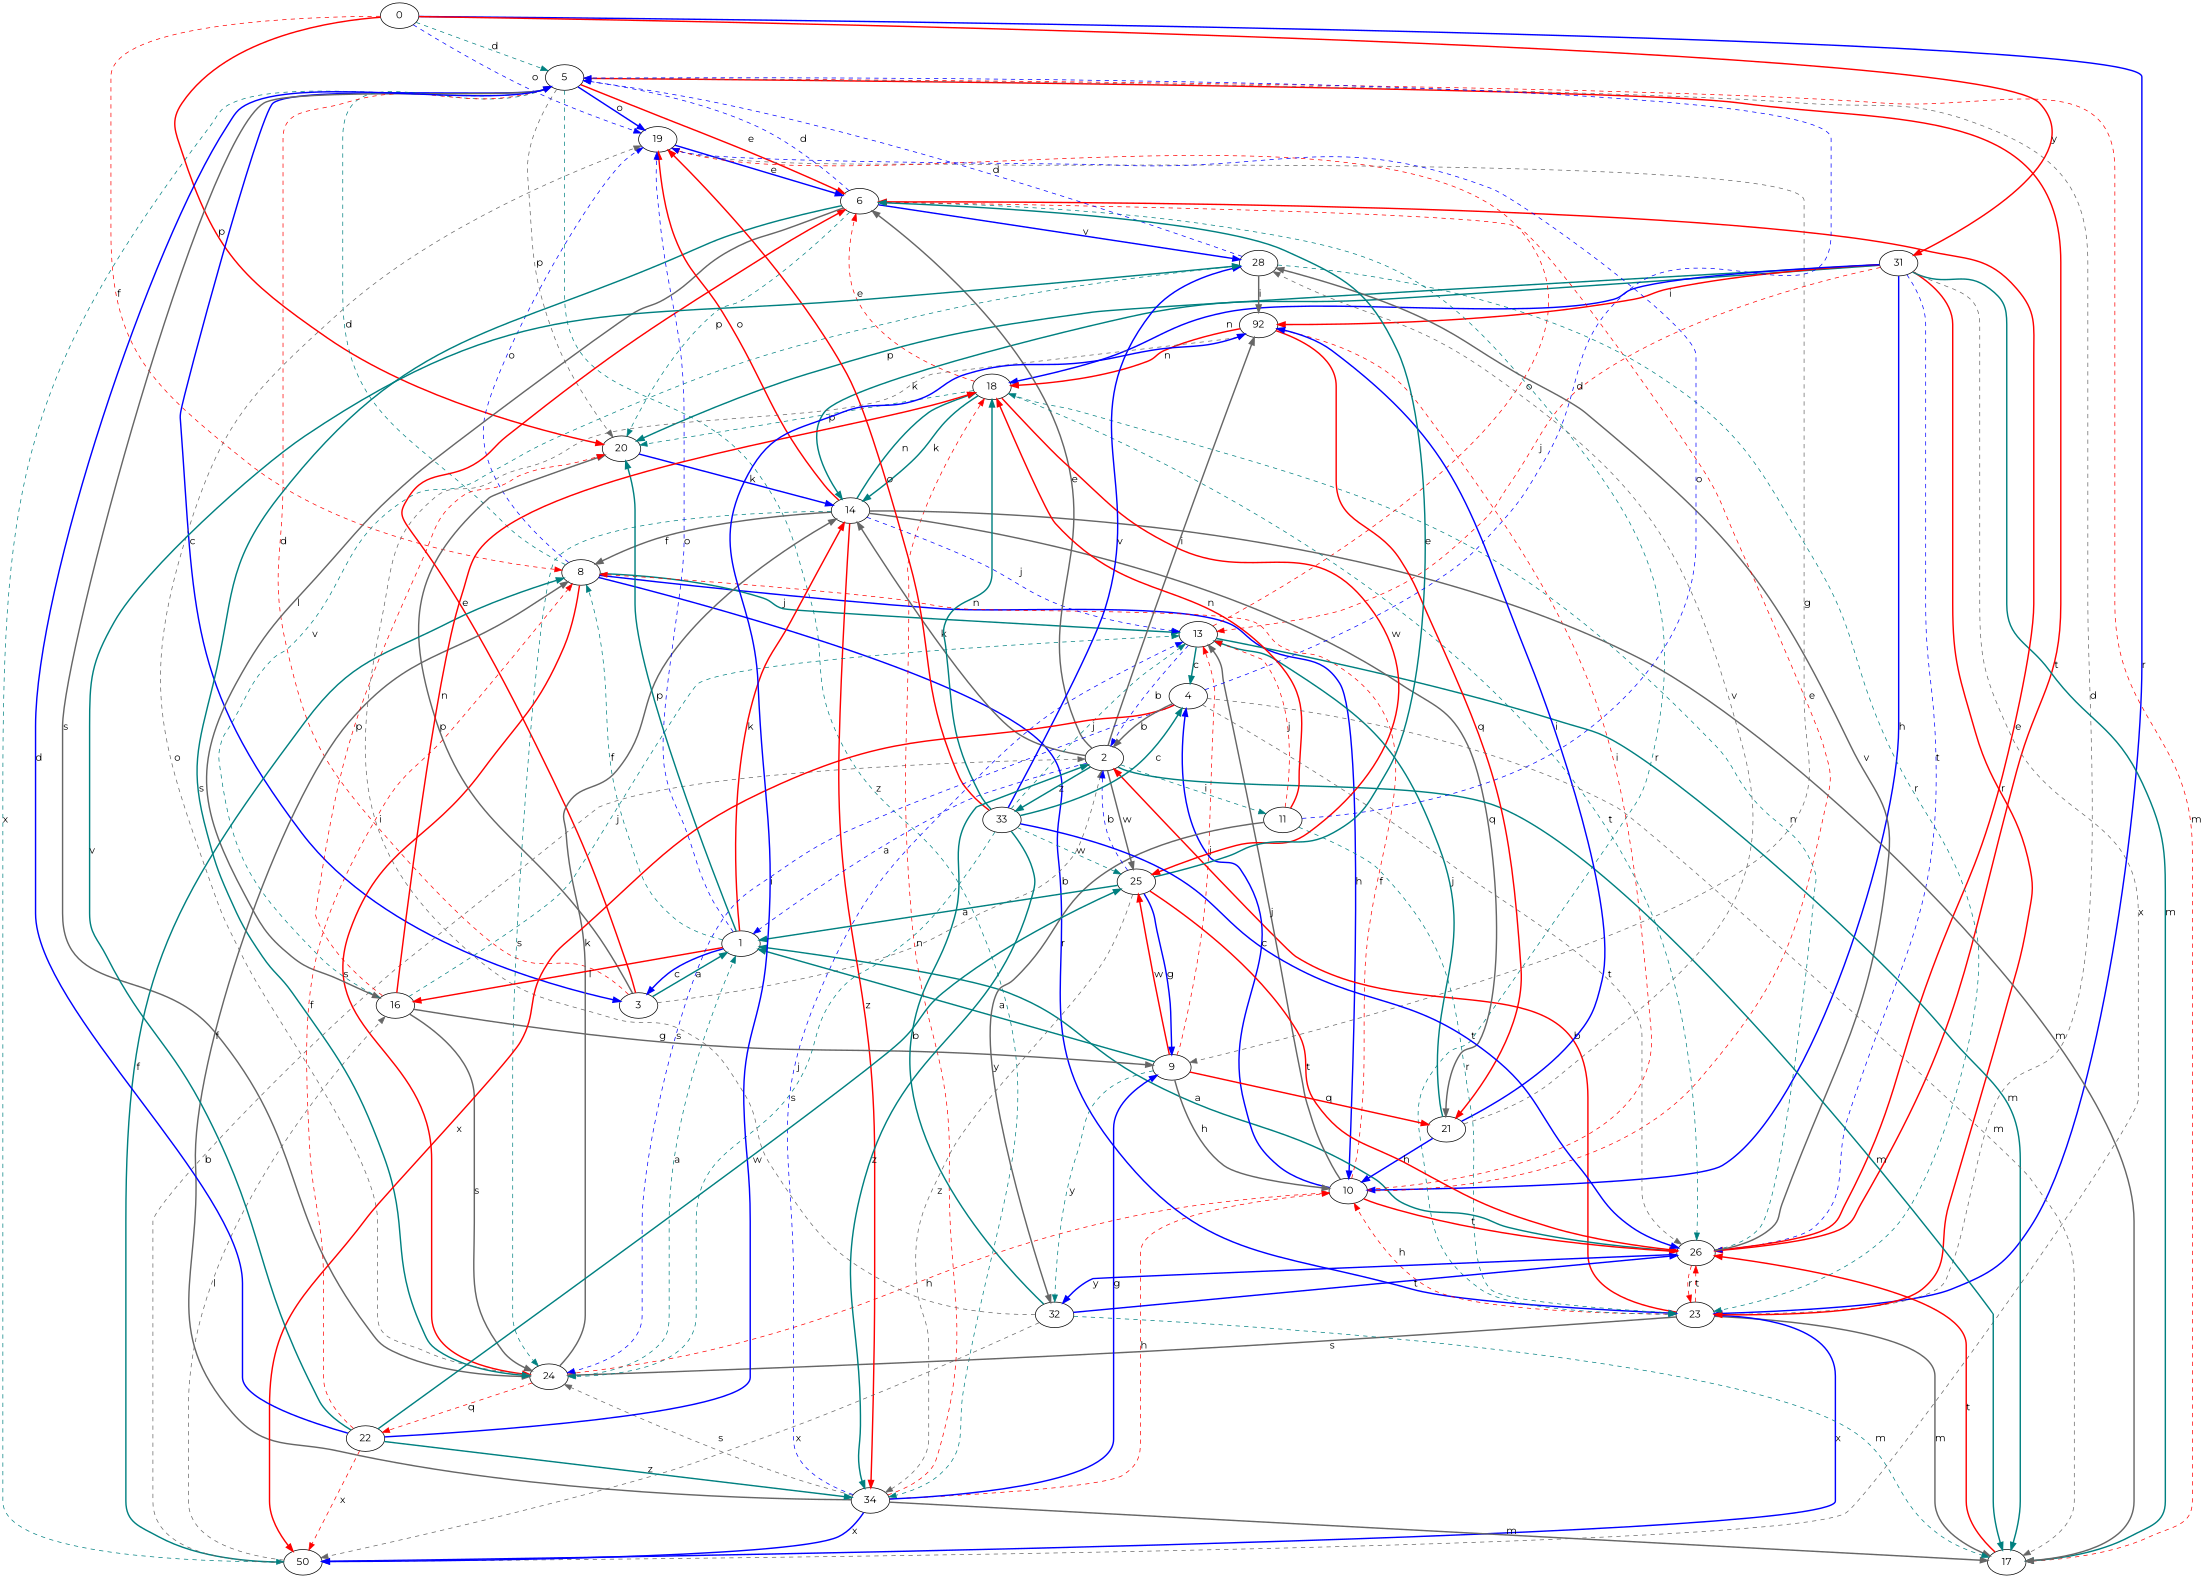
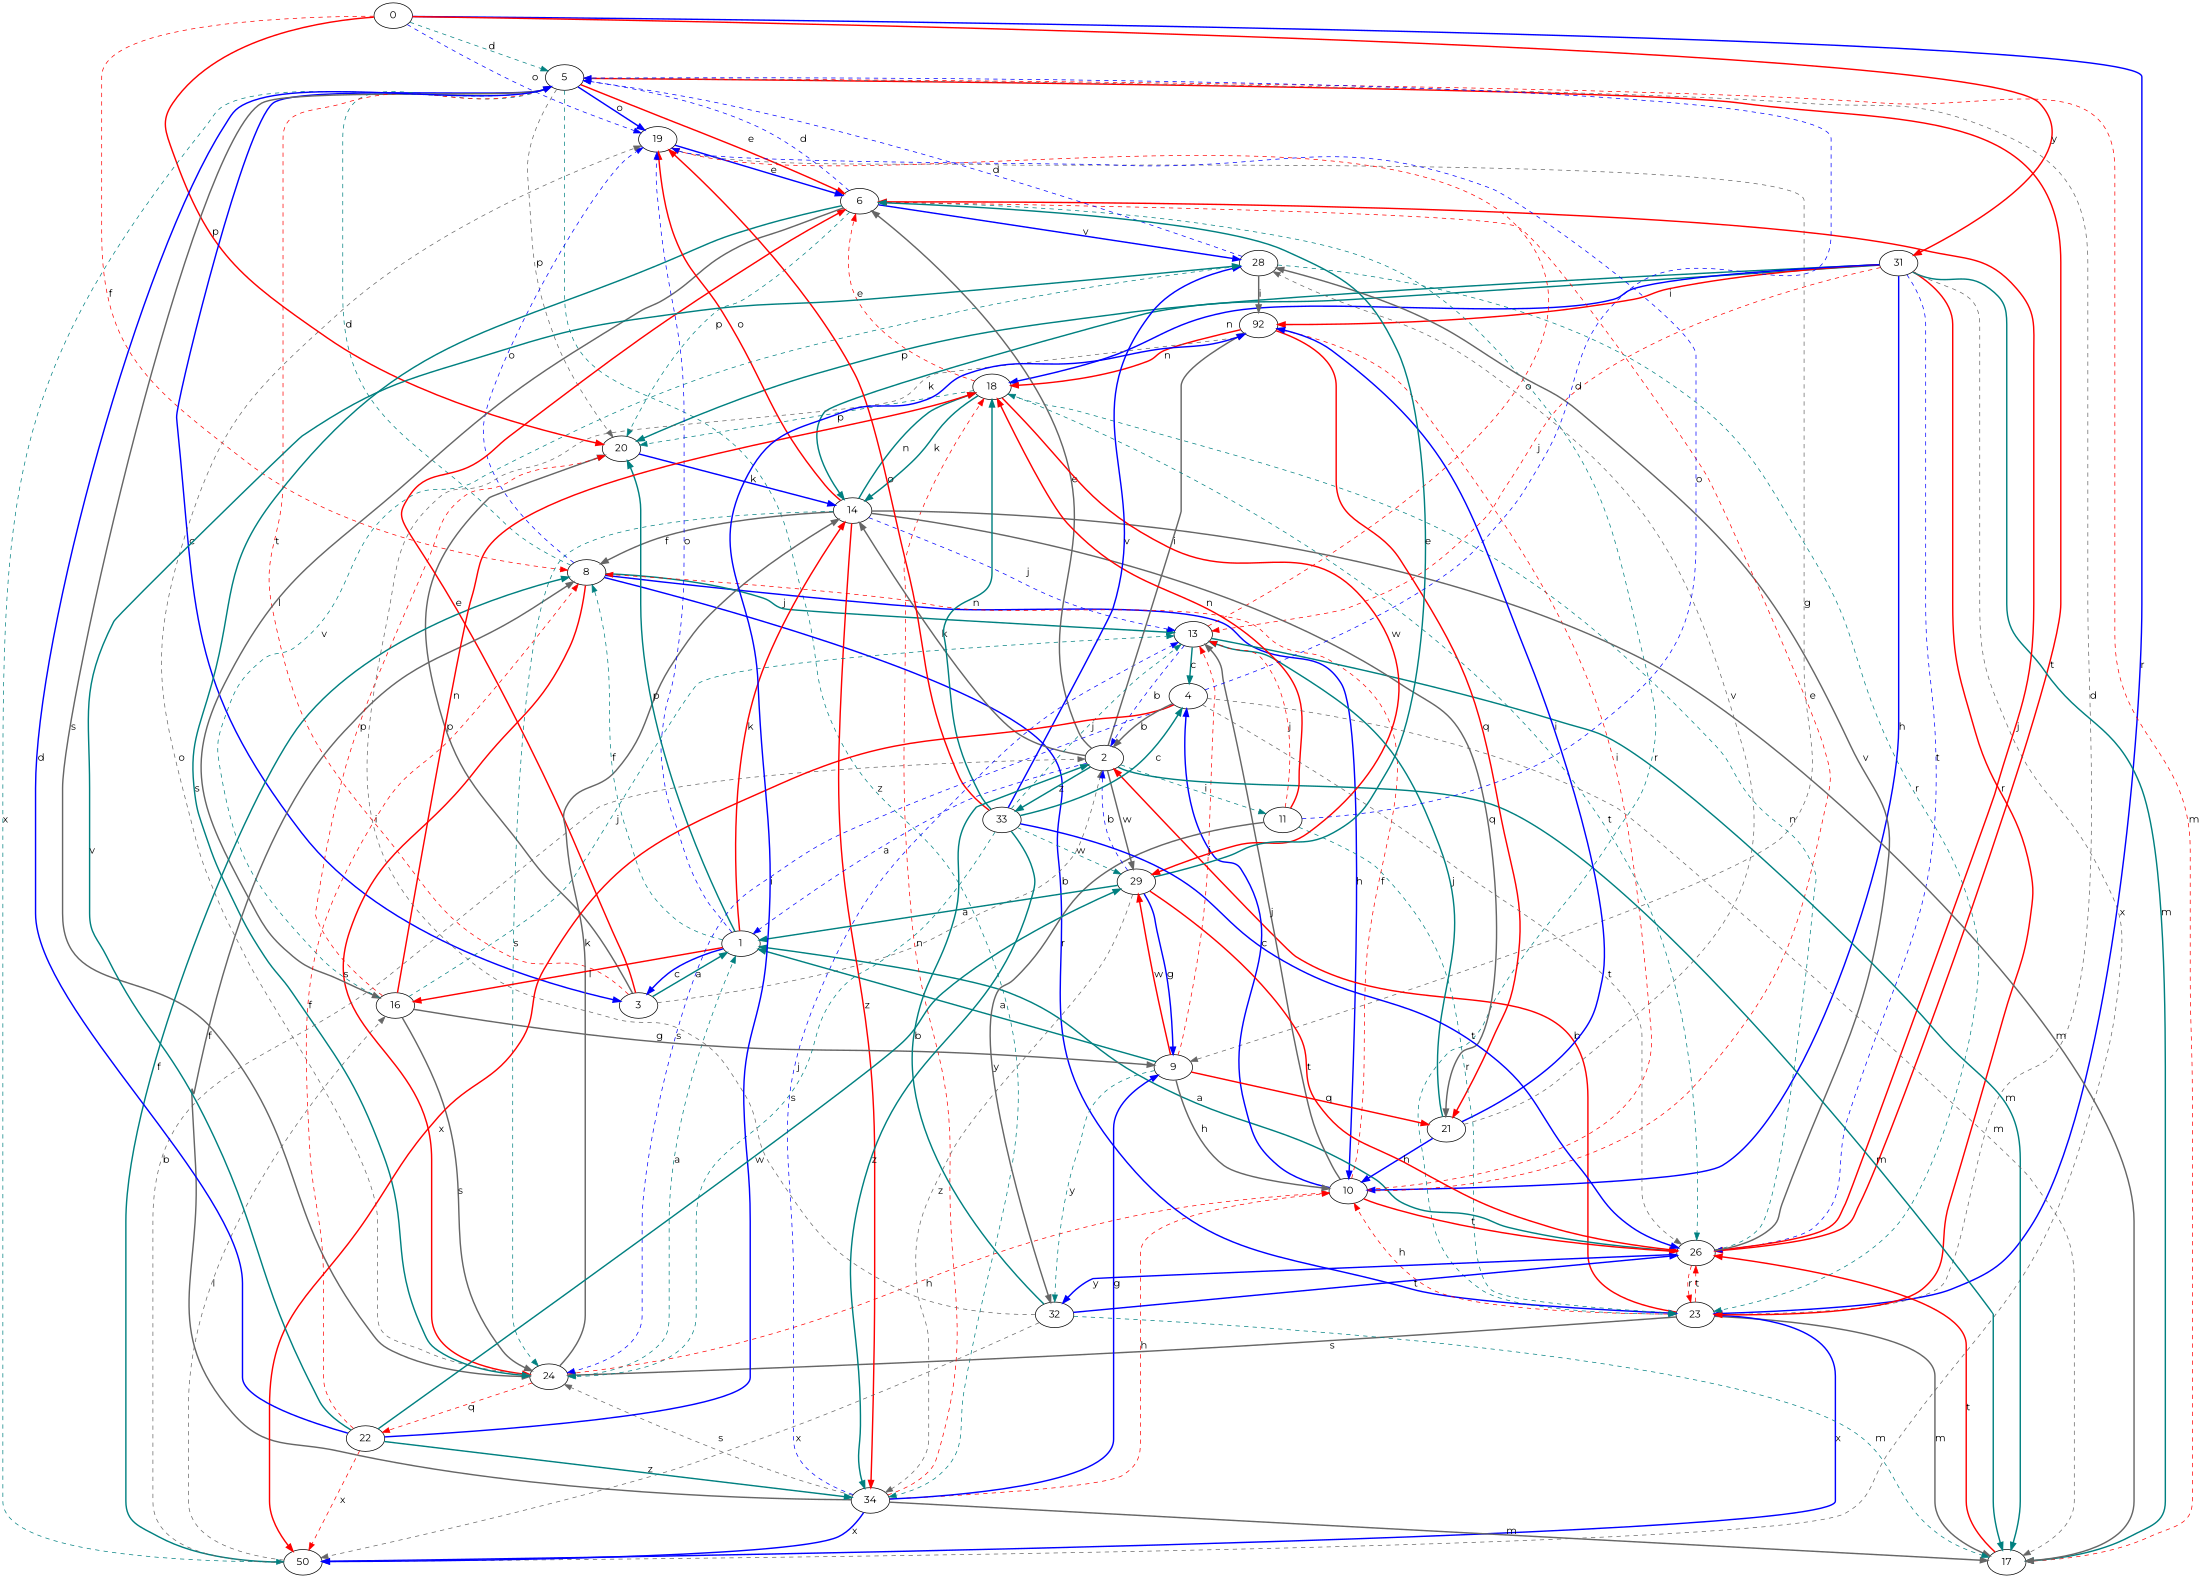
edge "3" -> "5": label "d" -> "t"
edge "26" -> "6": label "e" -> "j"
node "25": label "25" -> "29"
